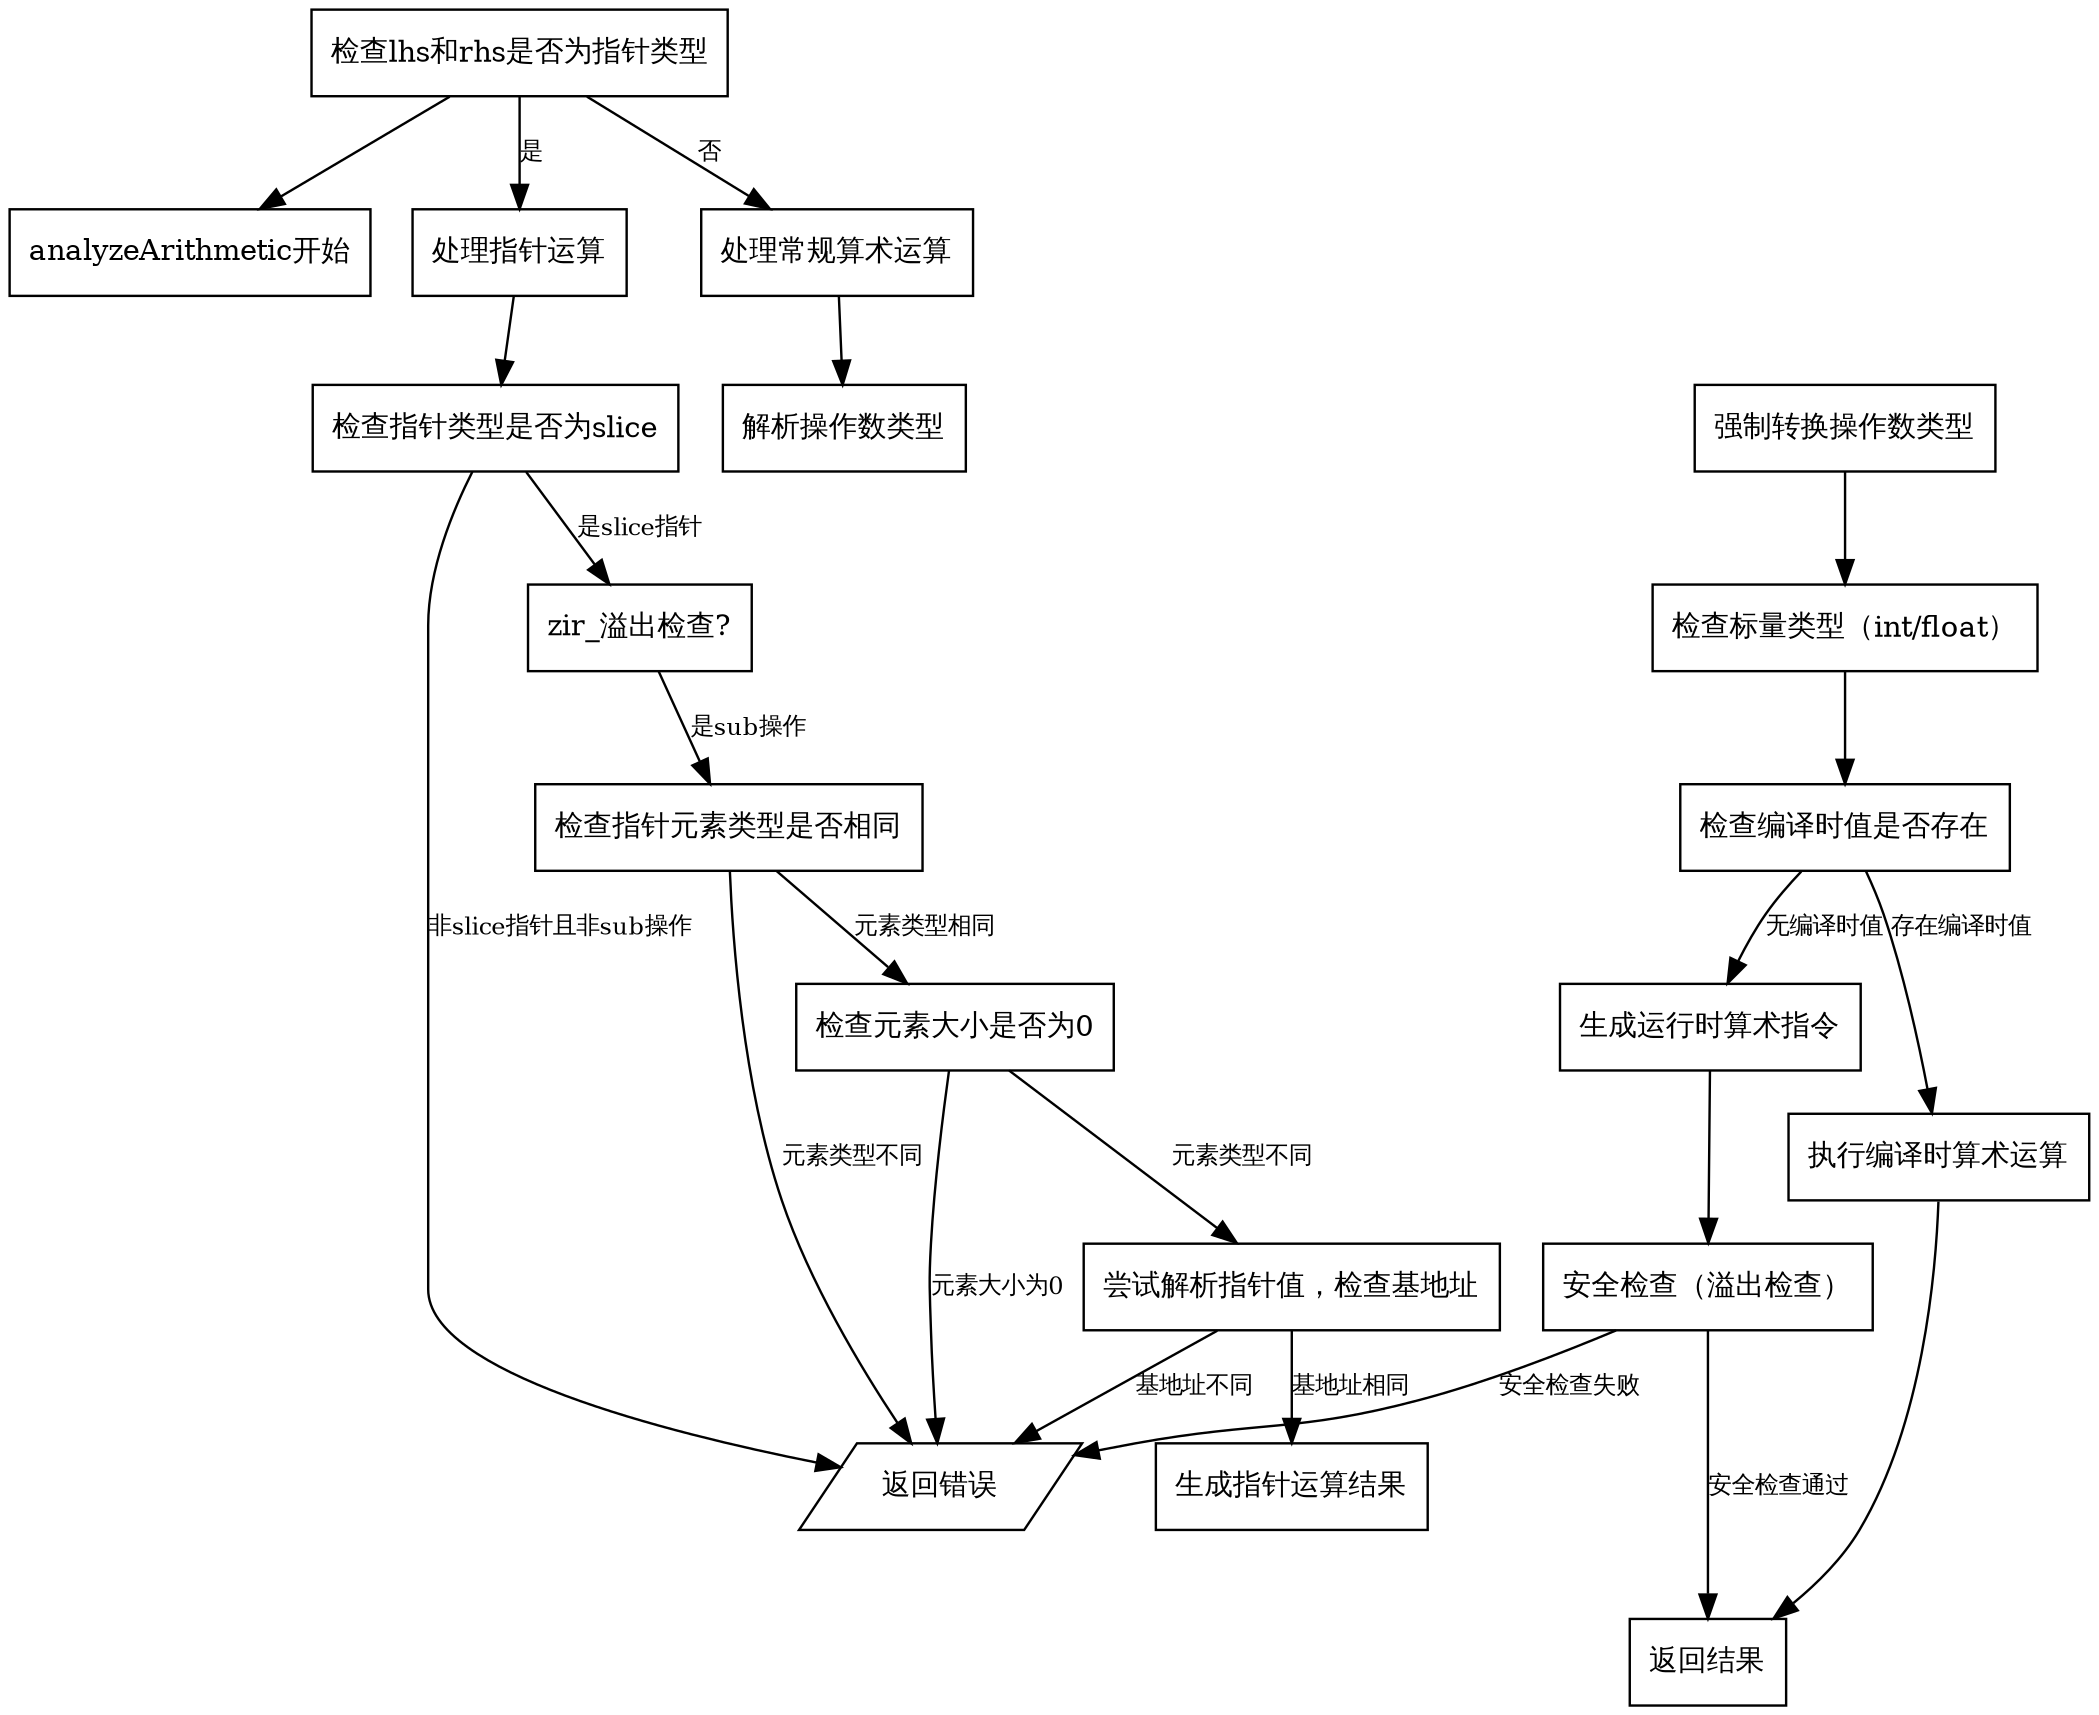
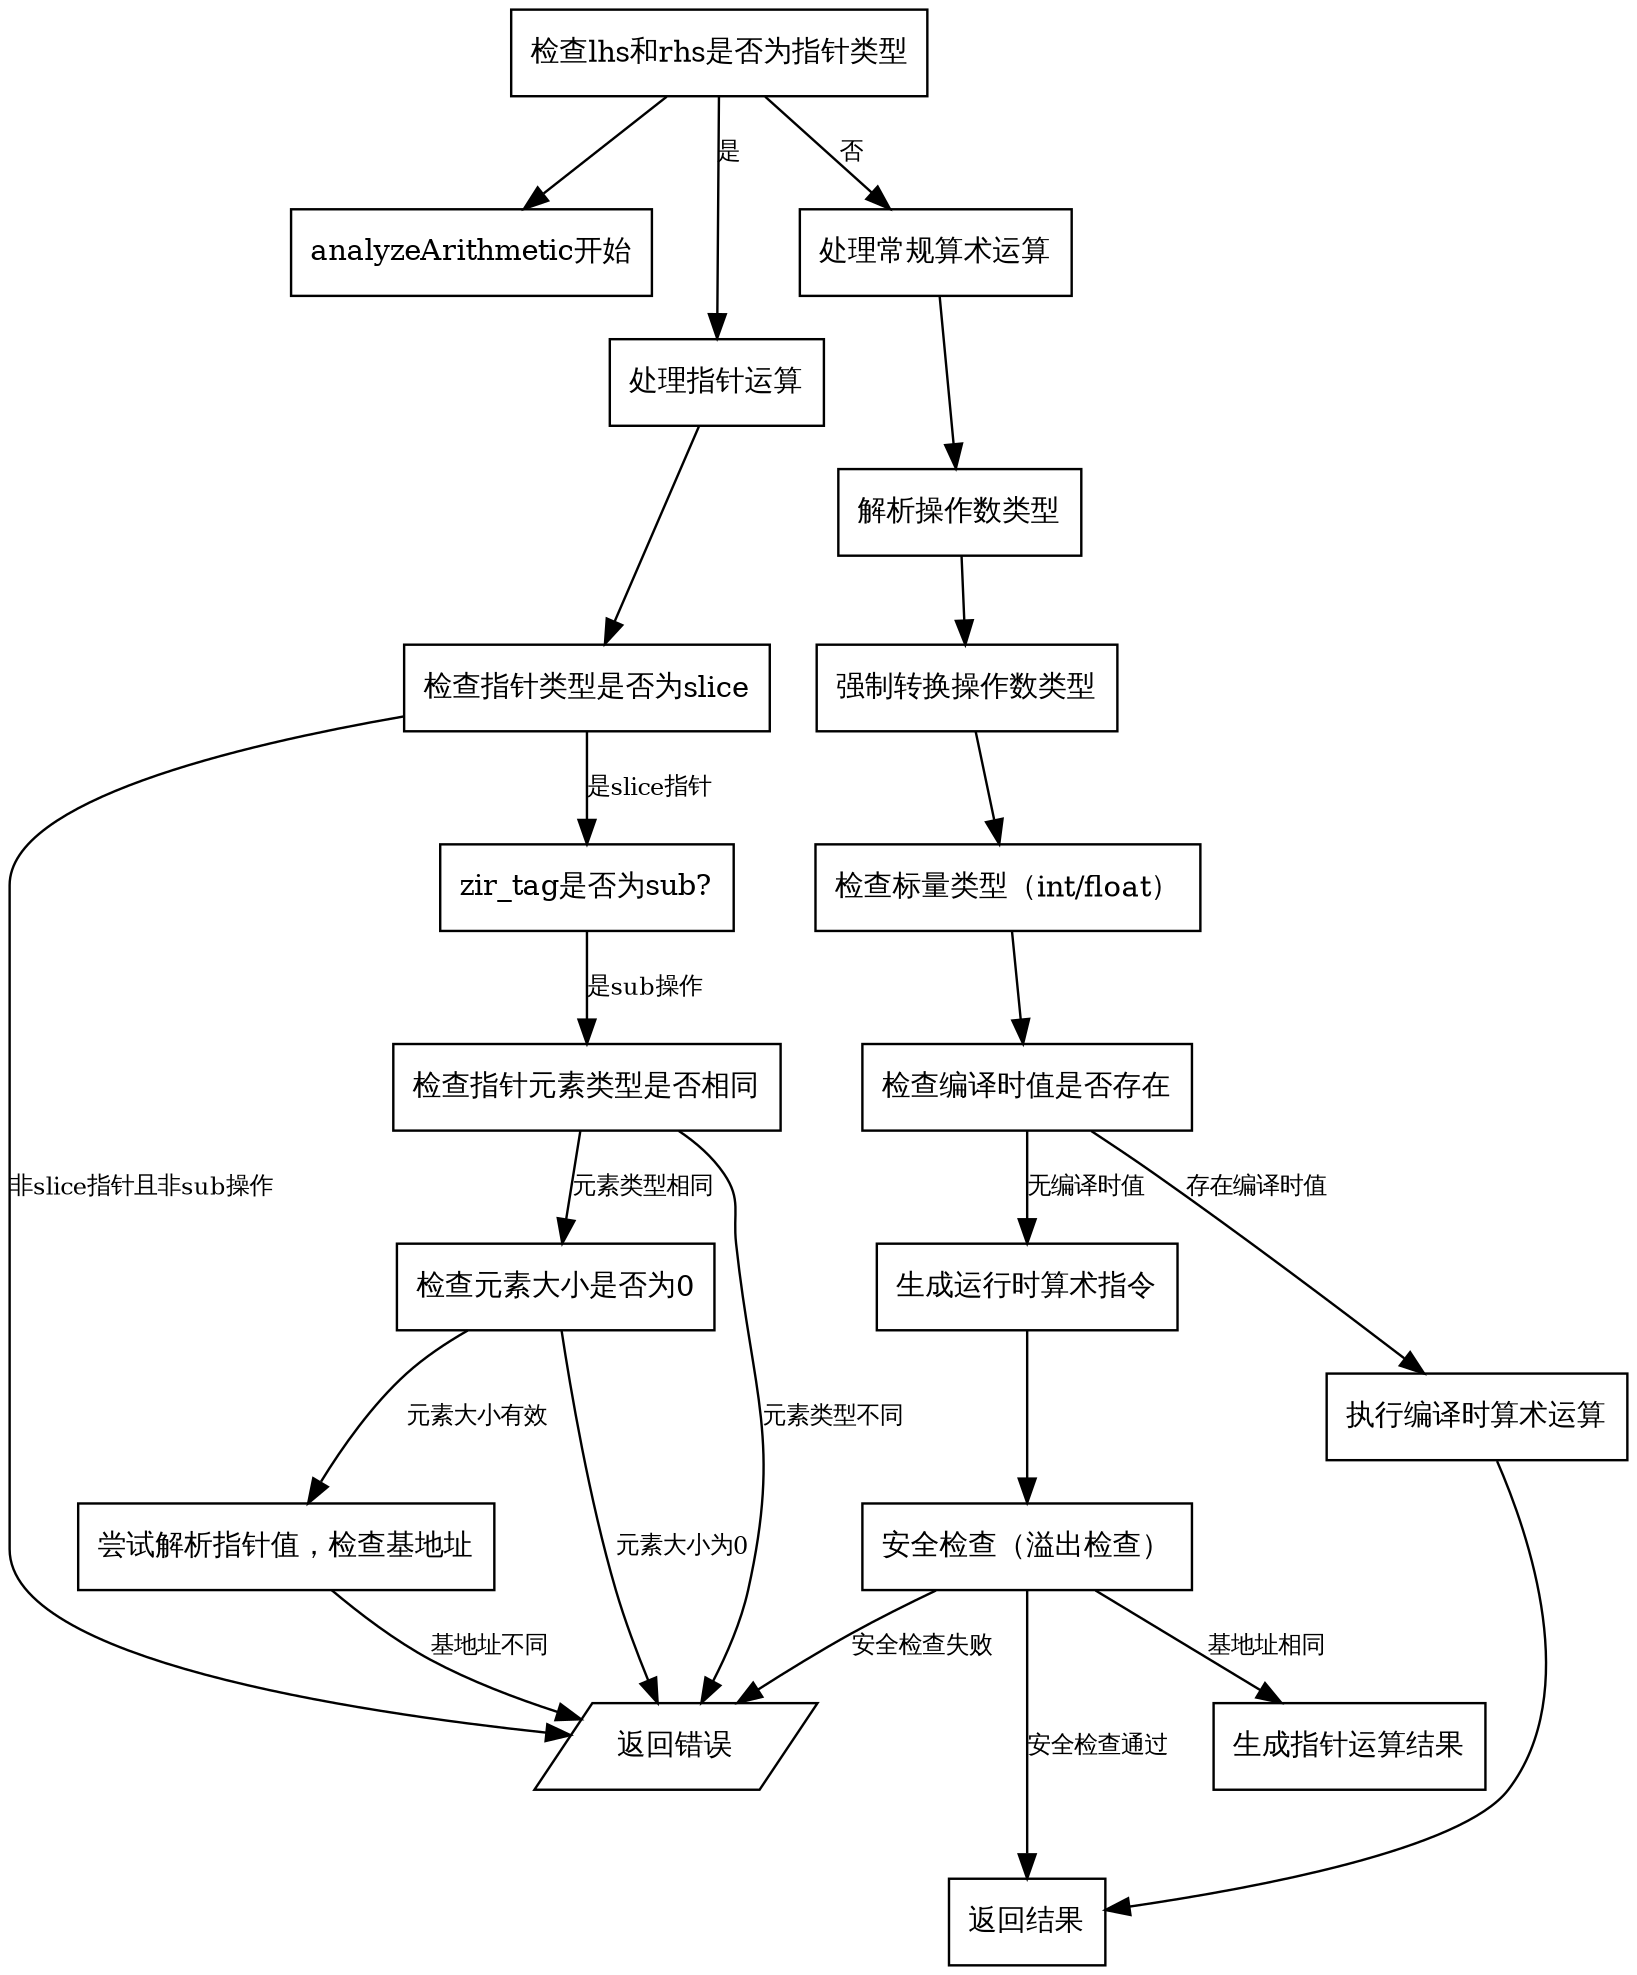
edge "解析操作数类型" -> "强制转换操作数类型": added
node "zir_溢出检查?": label "zir_溢出检查?" -> "zir_tag是否为sub?"
edge "检查元素大小是否为0" -> "尝试解析指针值，检查基地址": label "元素类型不同" -> "元素大小有效"
edge "尝试解析指针值，检查基地址" -> "生成指针运算结果": now "安全检查（溢出检查）" -> "生成指针运算结果"
